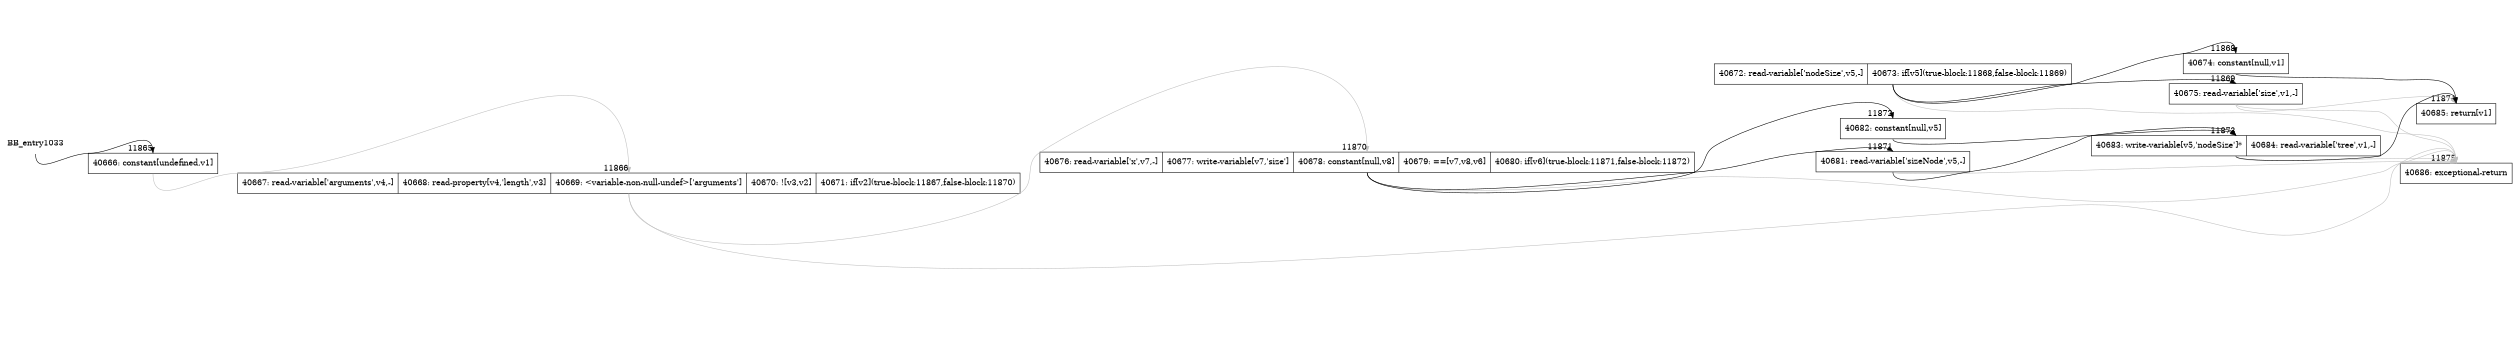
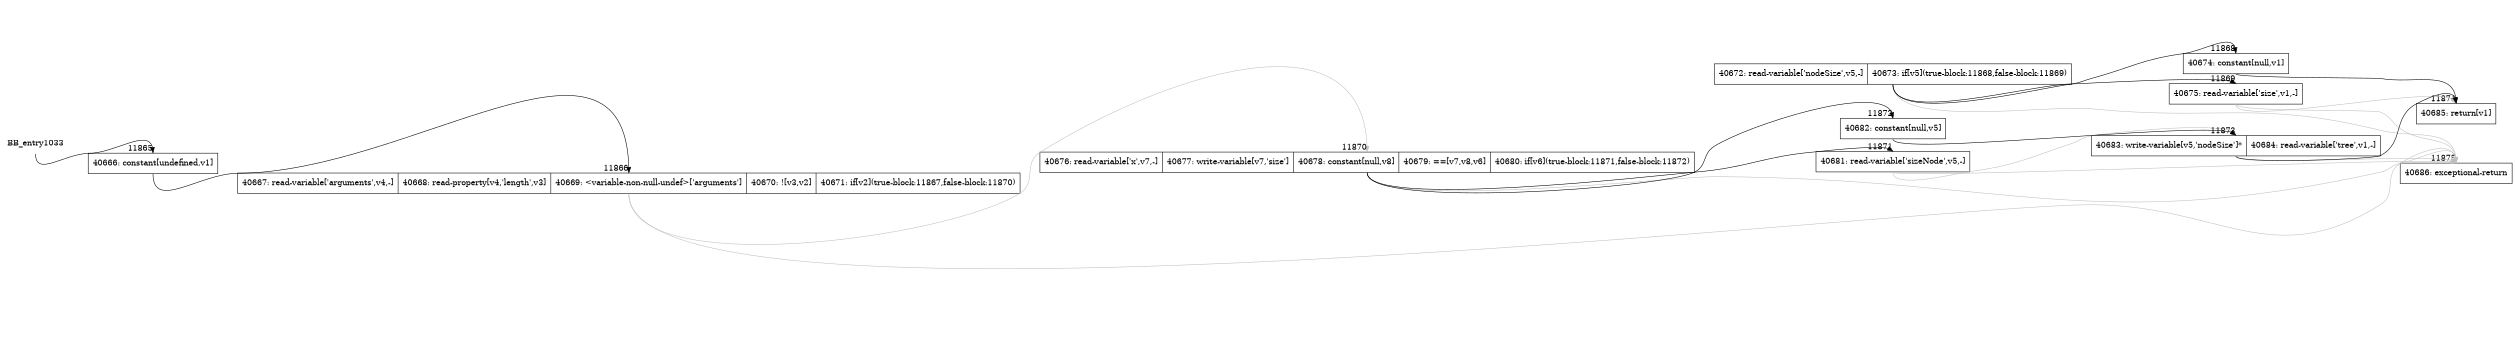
edge "40666: constant[undefined,v1]" -> "40667: read-variable['arguments',v4,-]": color gray -> black
edge "40681: read-variable['sizeNode',v5,-]" -> "40683: write-variable[v5,'nodeSize']*": color black -> gray
